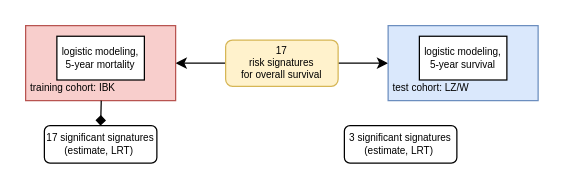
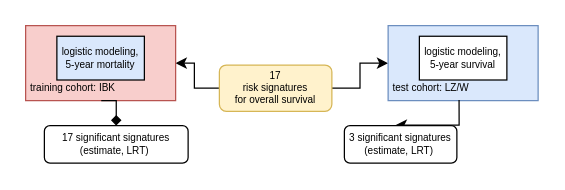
node "logistic modeling, 5-year mortality": fillcolor #ffffff -> #dae8fc
node "17risk signatures for overall survival": moved (282, 63) -> (276, 88)
edge "test cohort: LZ/W" -> "3 significant signatures (estimate, LRT)": added
node "17 significant signatures (estimate, LRT)": size 113x38 -> 144x38
